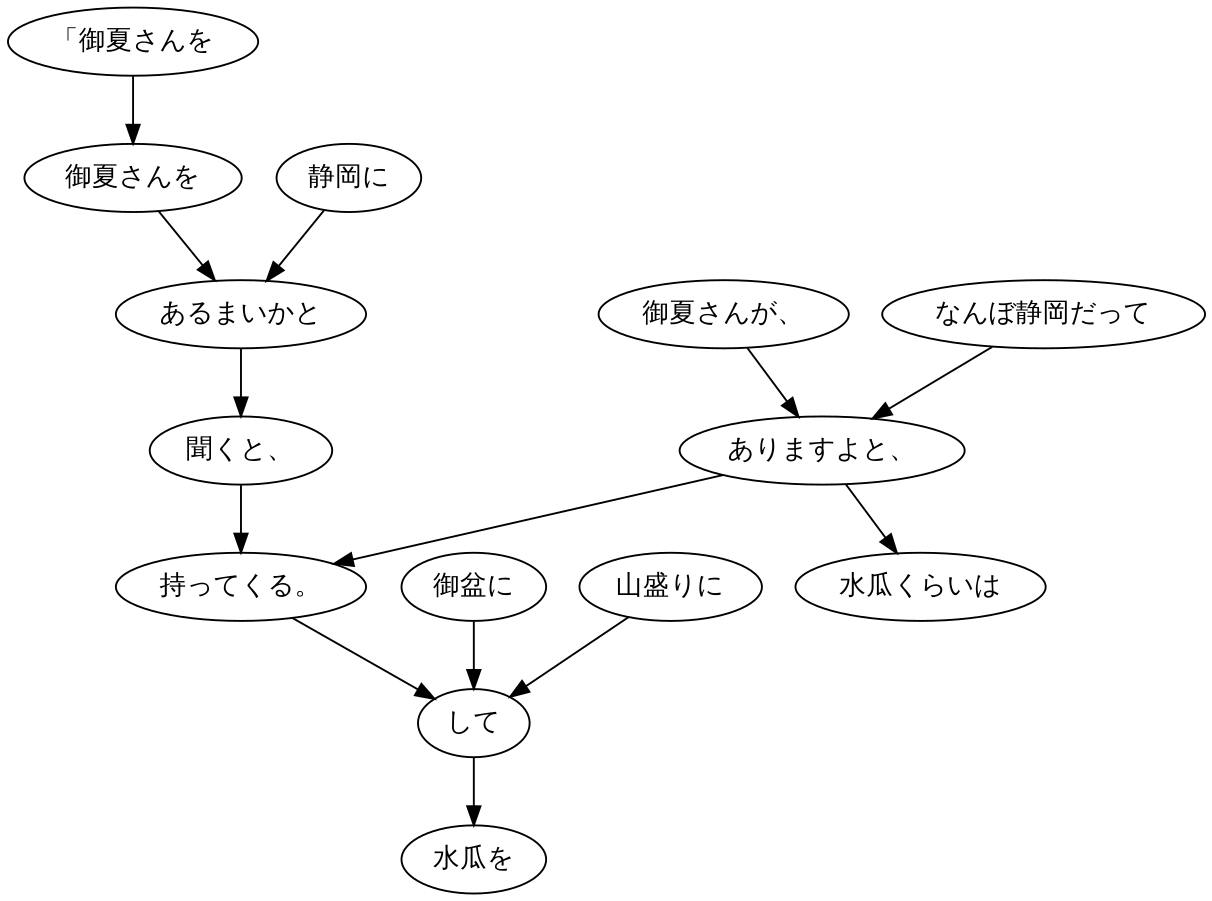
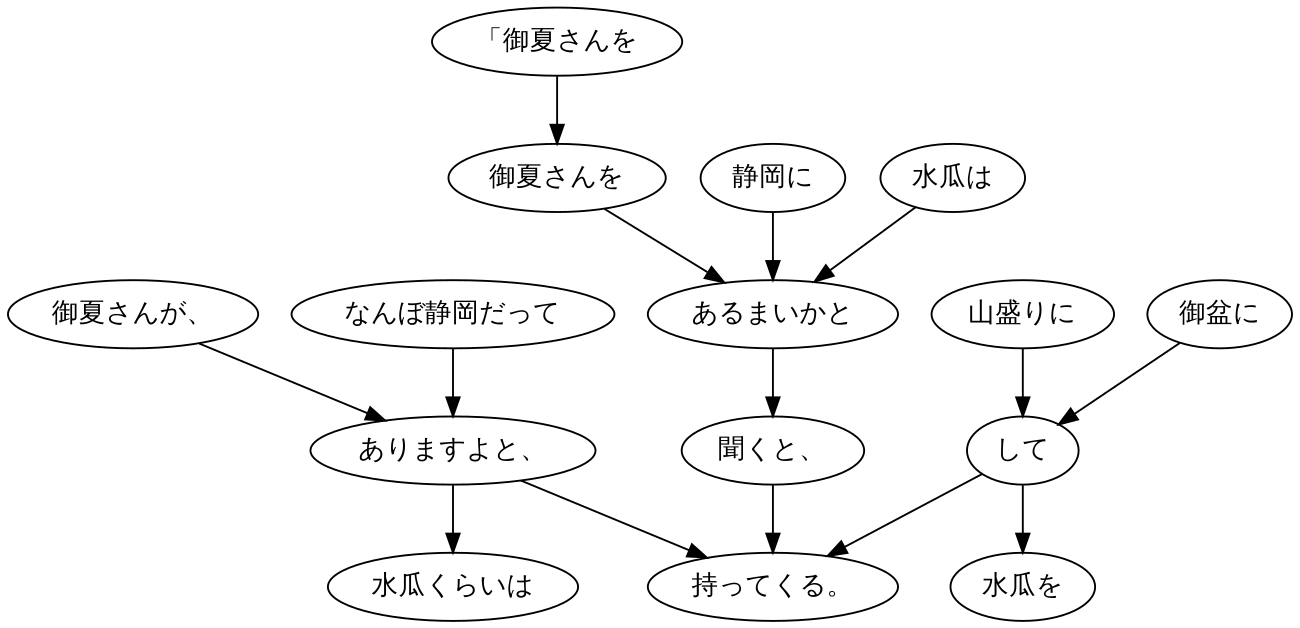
node "水瓜は": added
edge "持ってくる。" -> "して": reversed
